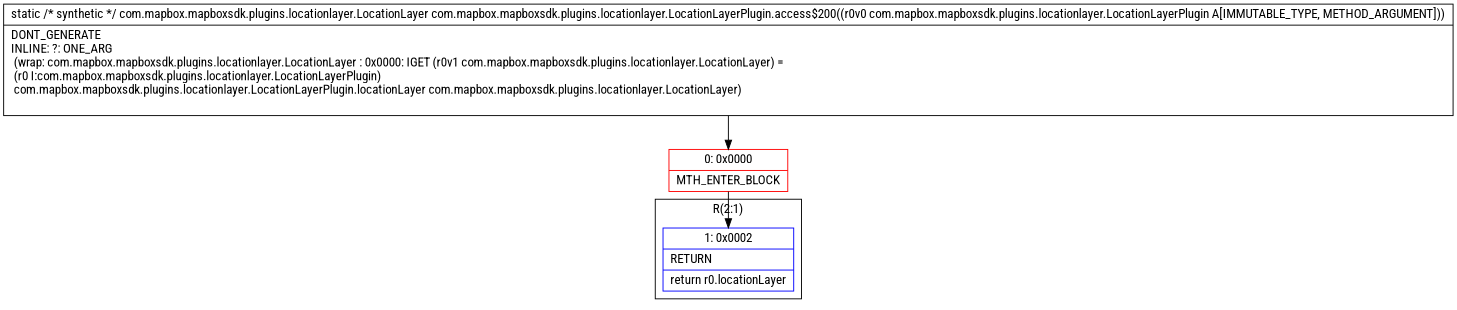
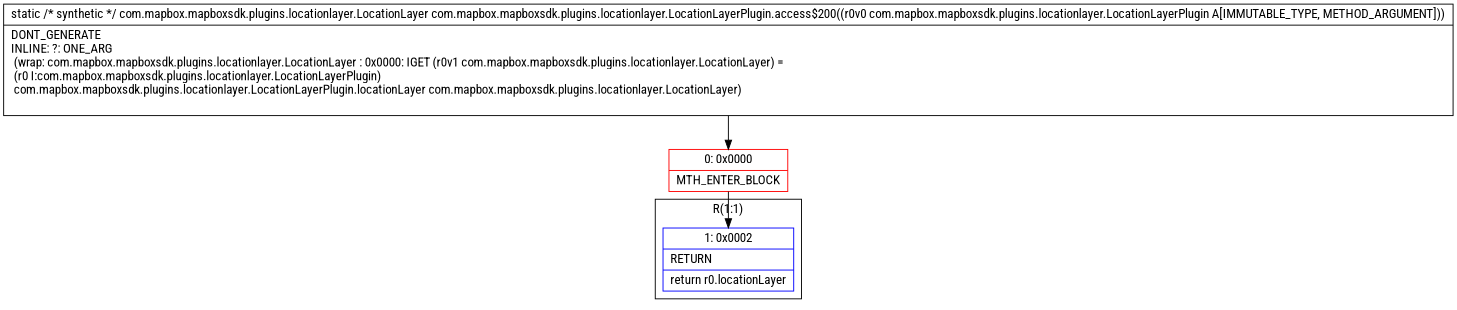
cluster "R(2:1)": label "R(2:1)" -> "R(1:1)"
